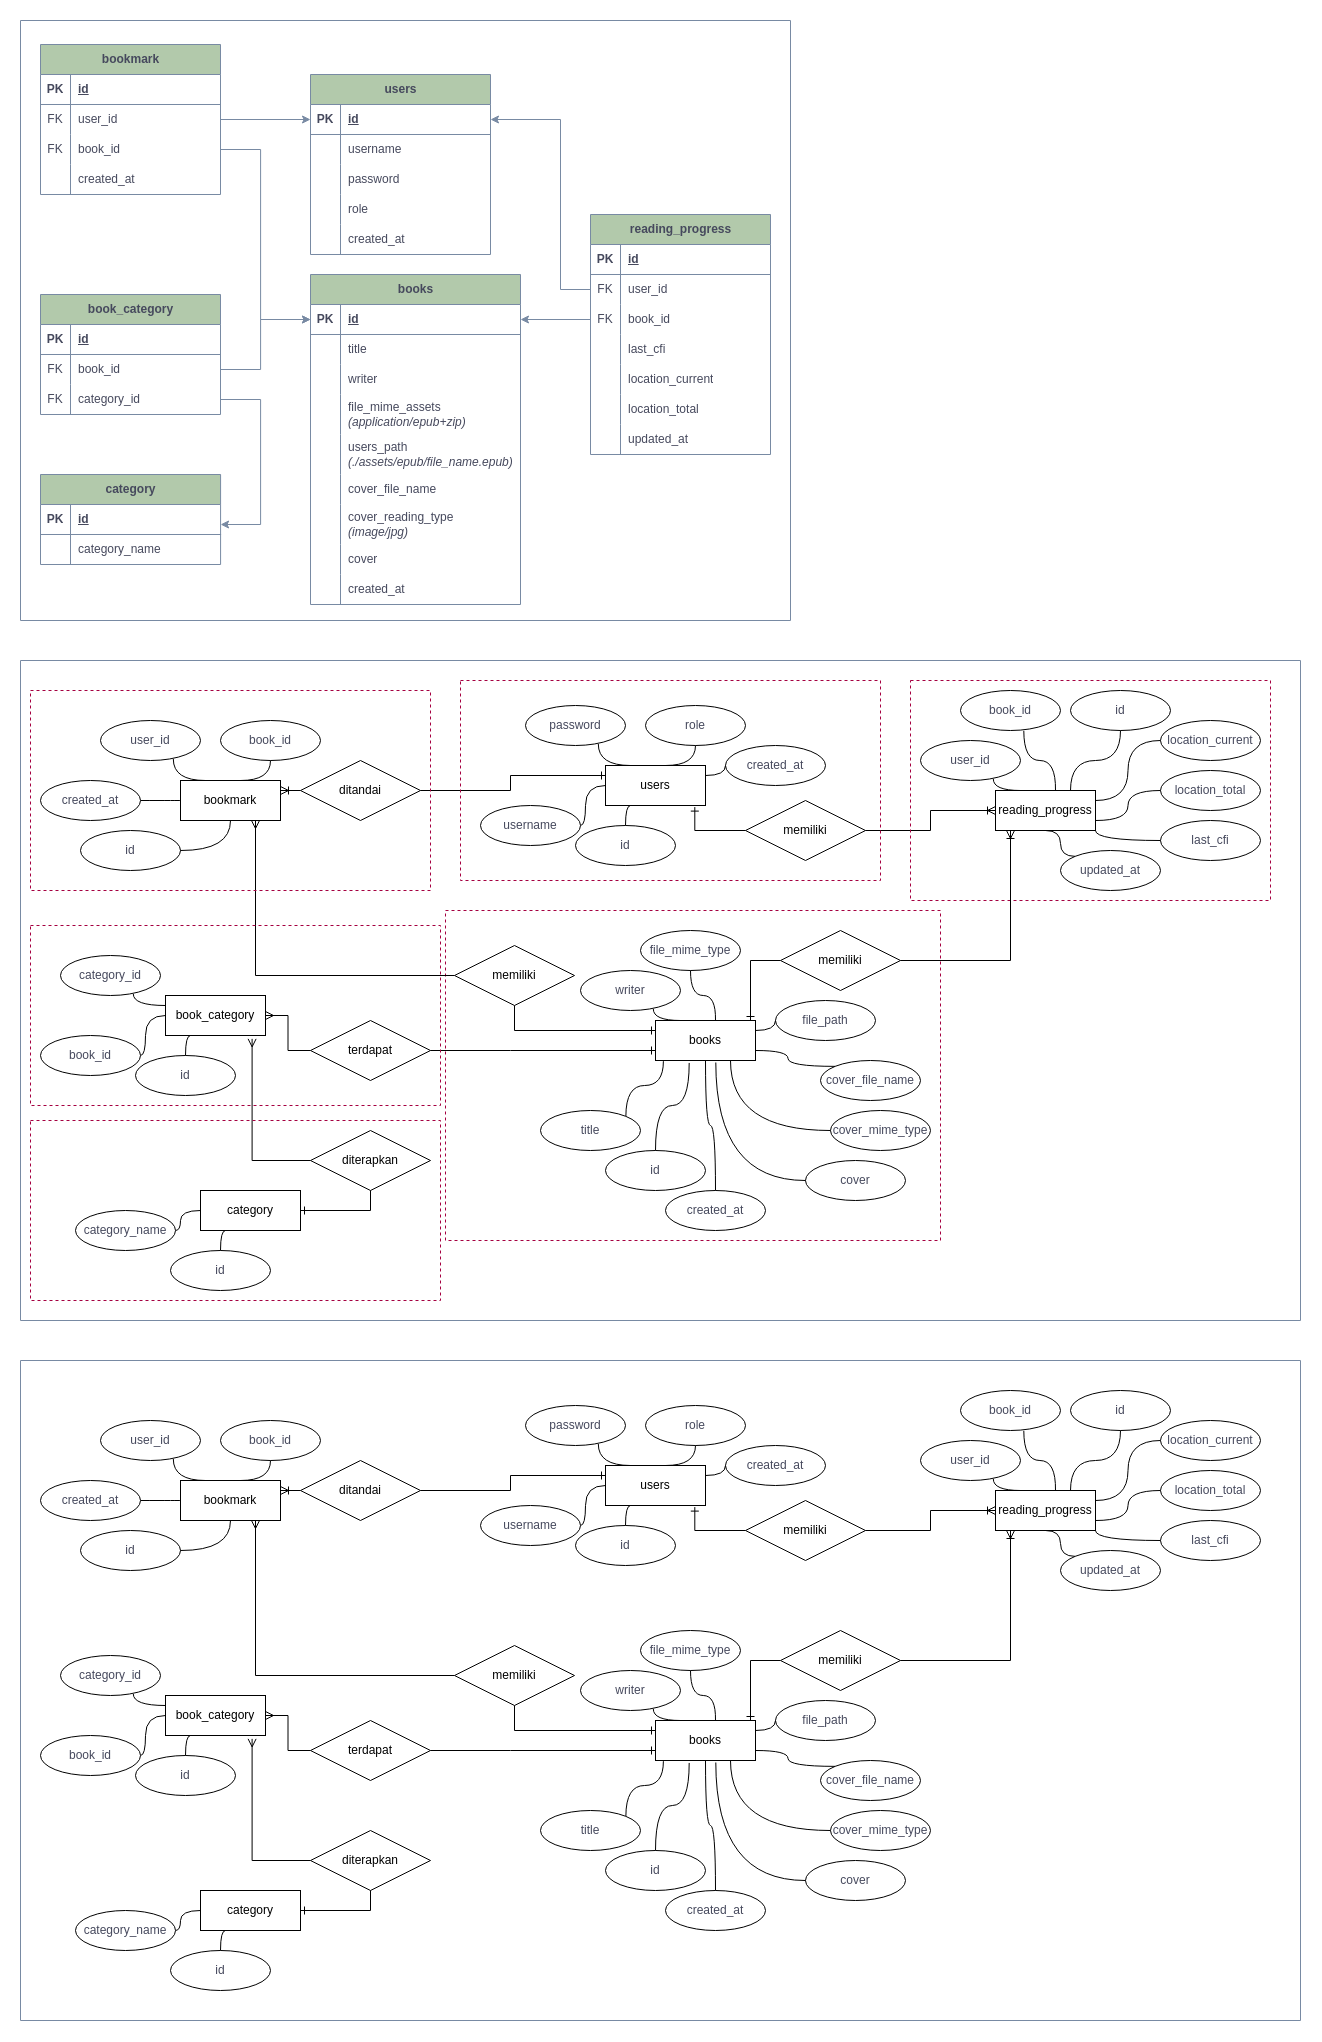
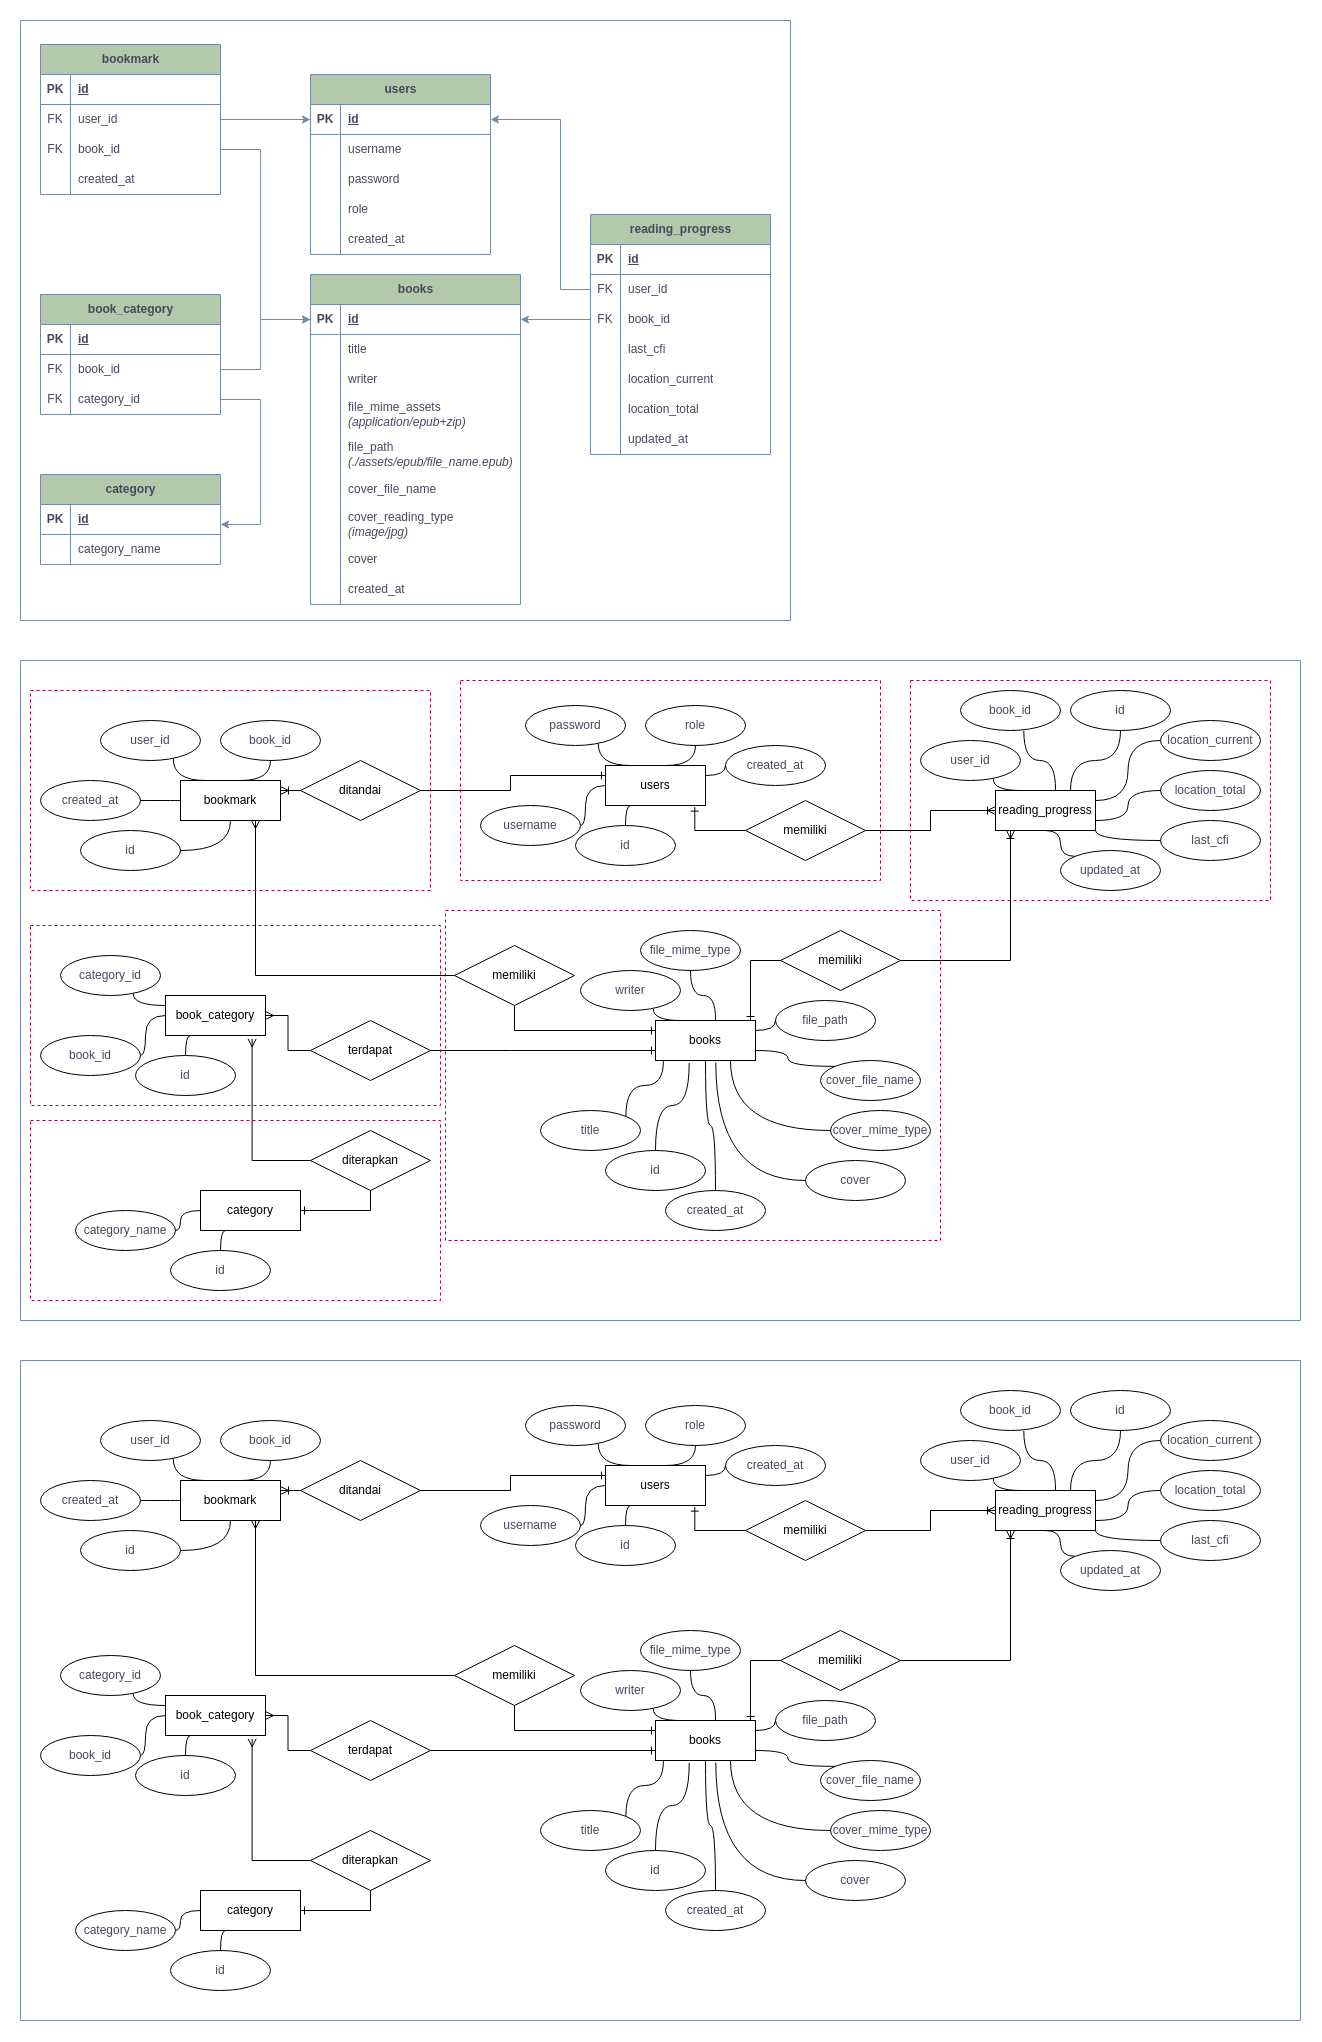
node "users_path (./assets/epub/file_name.epub)": label "users_path (./assets/epub/file_name.epub)" -> "file_path (./assets/epub/file_name.epub)"
